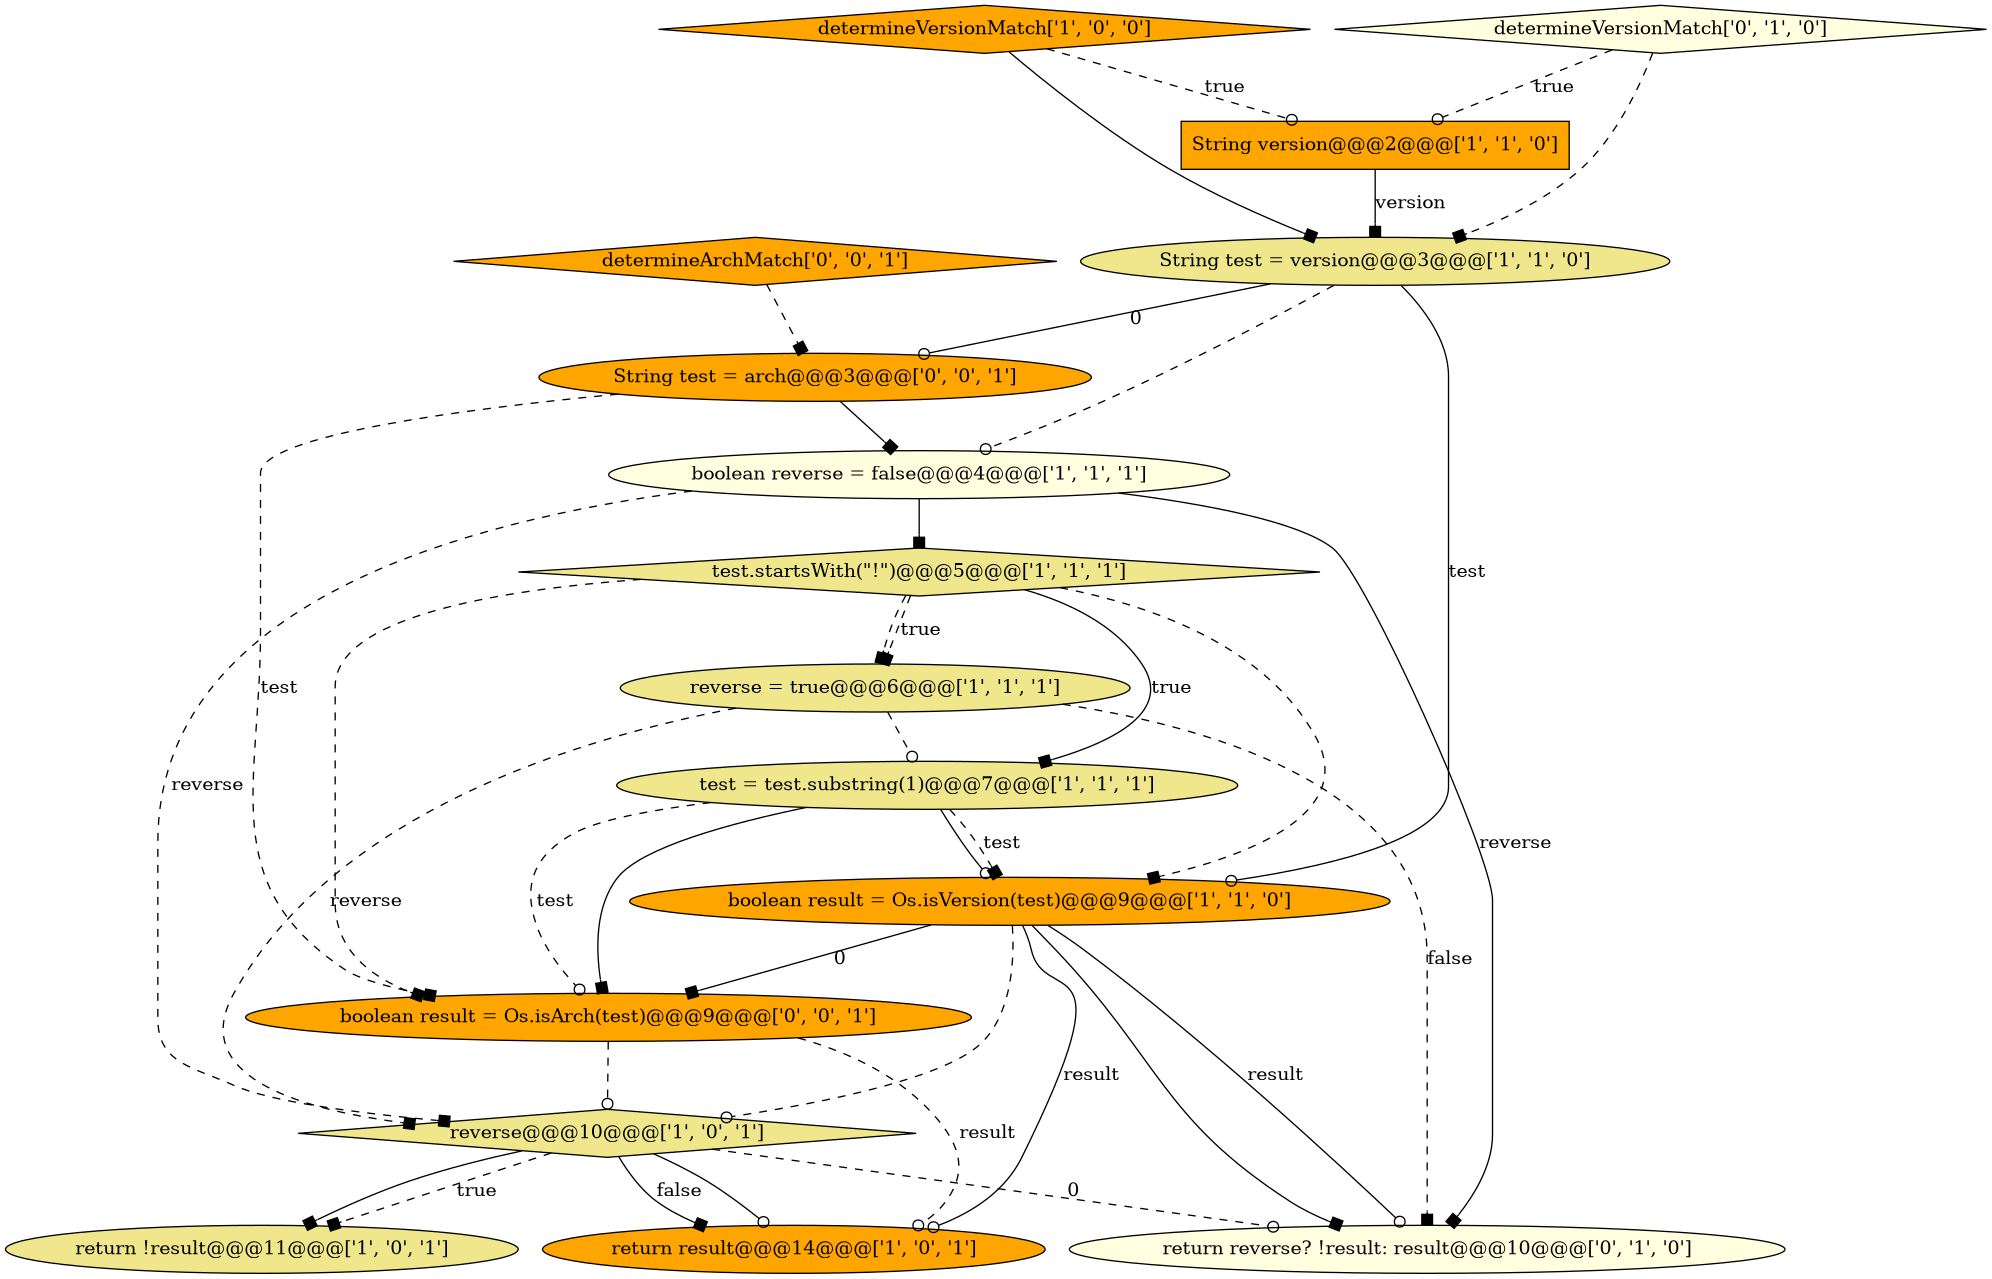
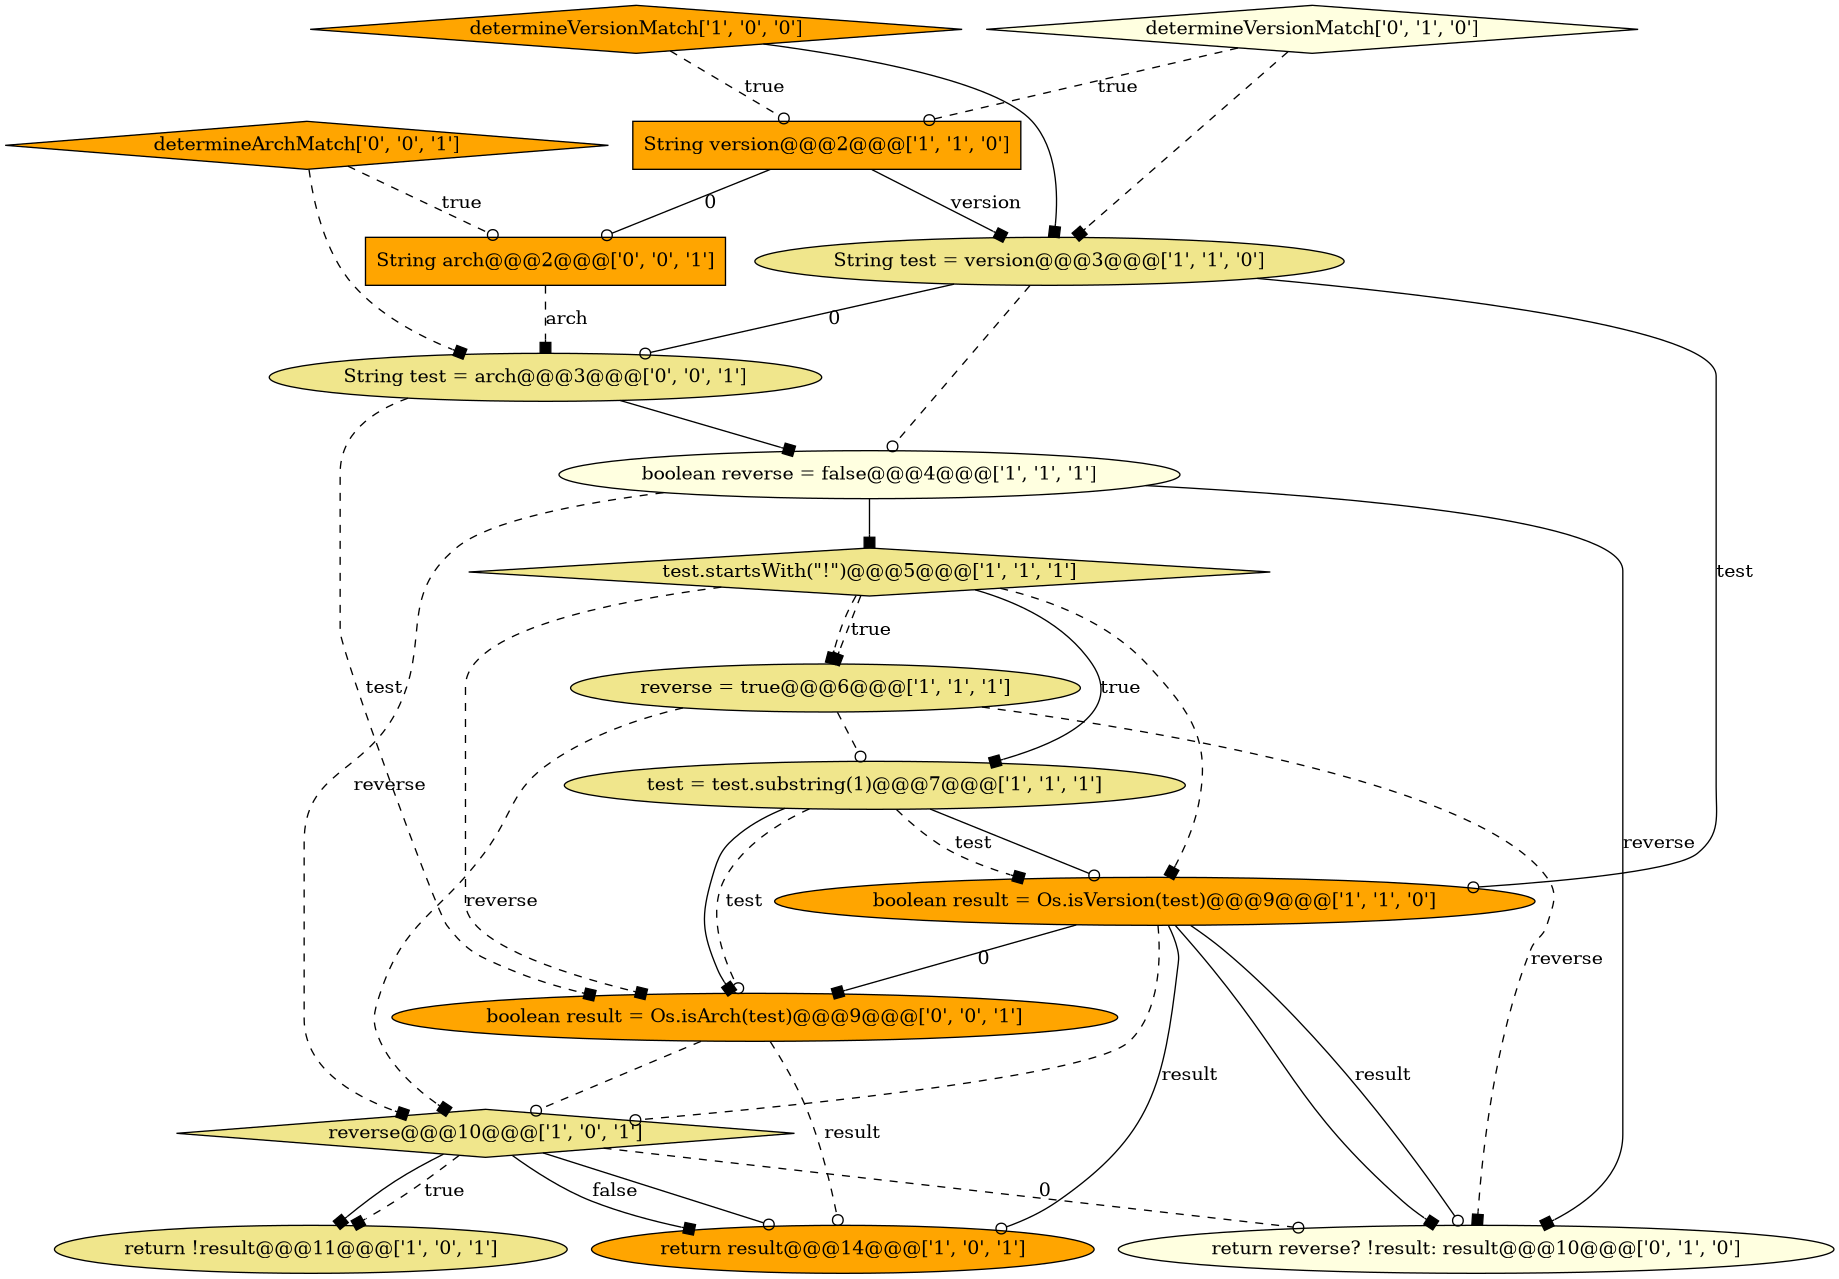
node "String arch@@@2@@@['0', '0', '1']": added
node "String test = arch@@@3@@@['0', '0', '1']": fillcolor orange -> khaki
edge "reverse = true@@@6@@@['1', '1', '1']" -> "return reverse? !result: result@@@10@@@['0', '1', '0']": label "false" -> "reverse"
